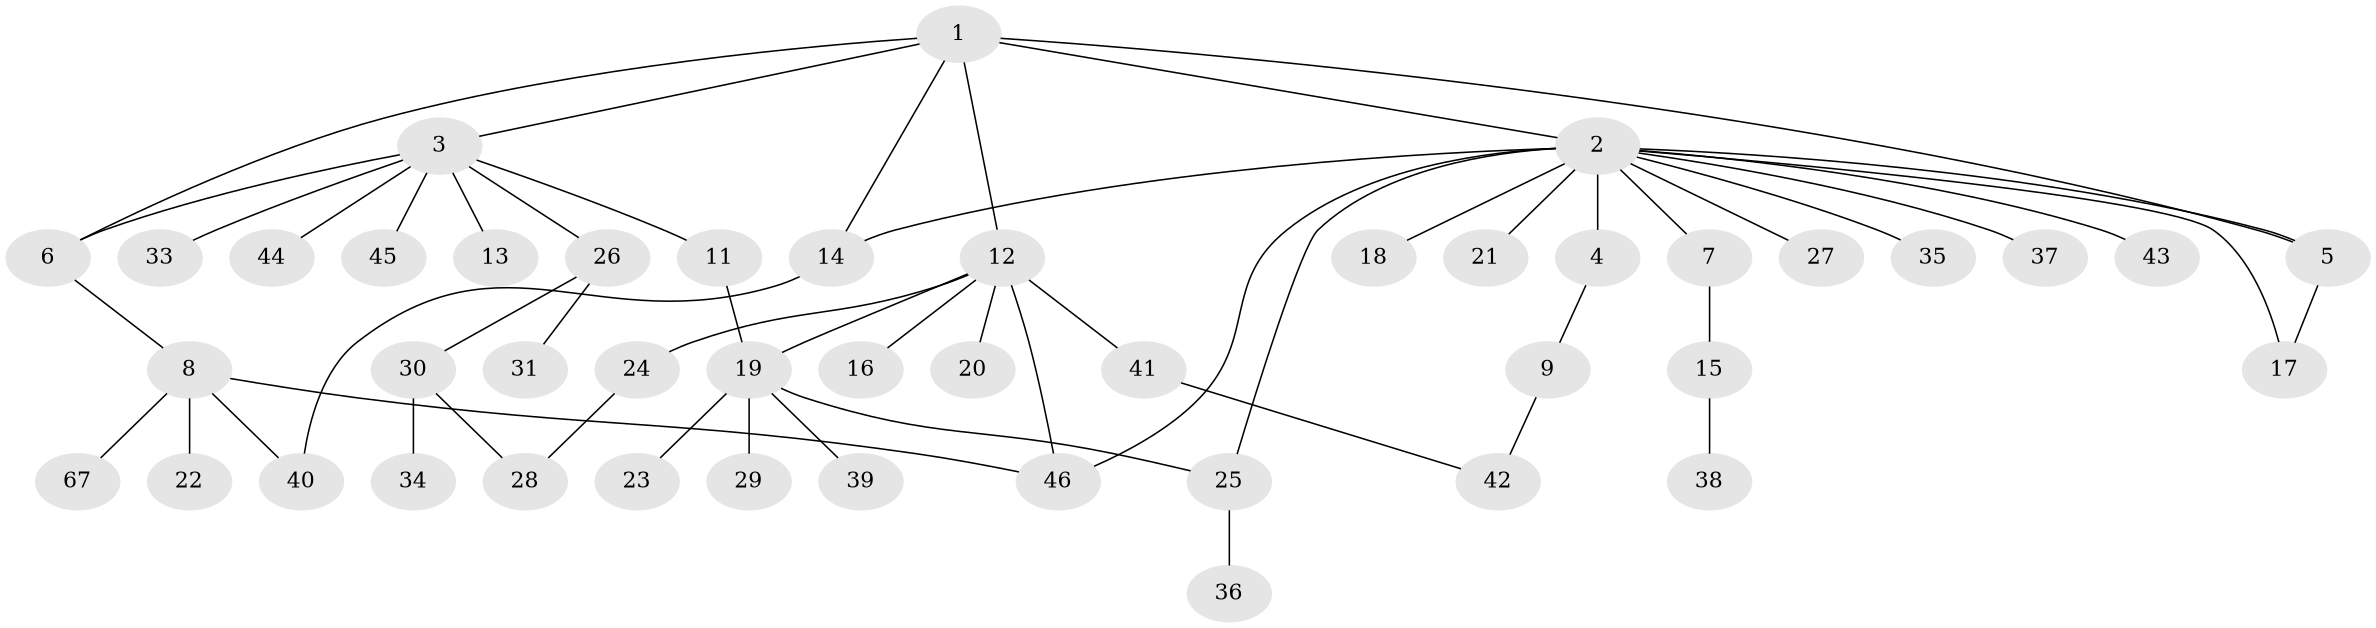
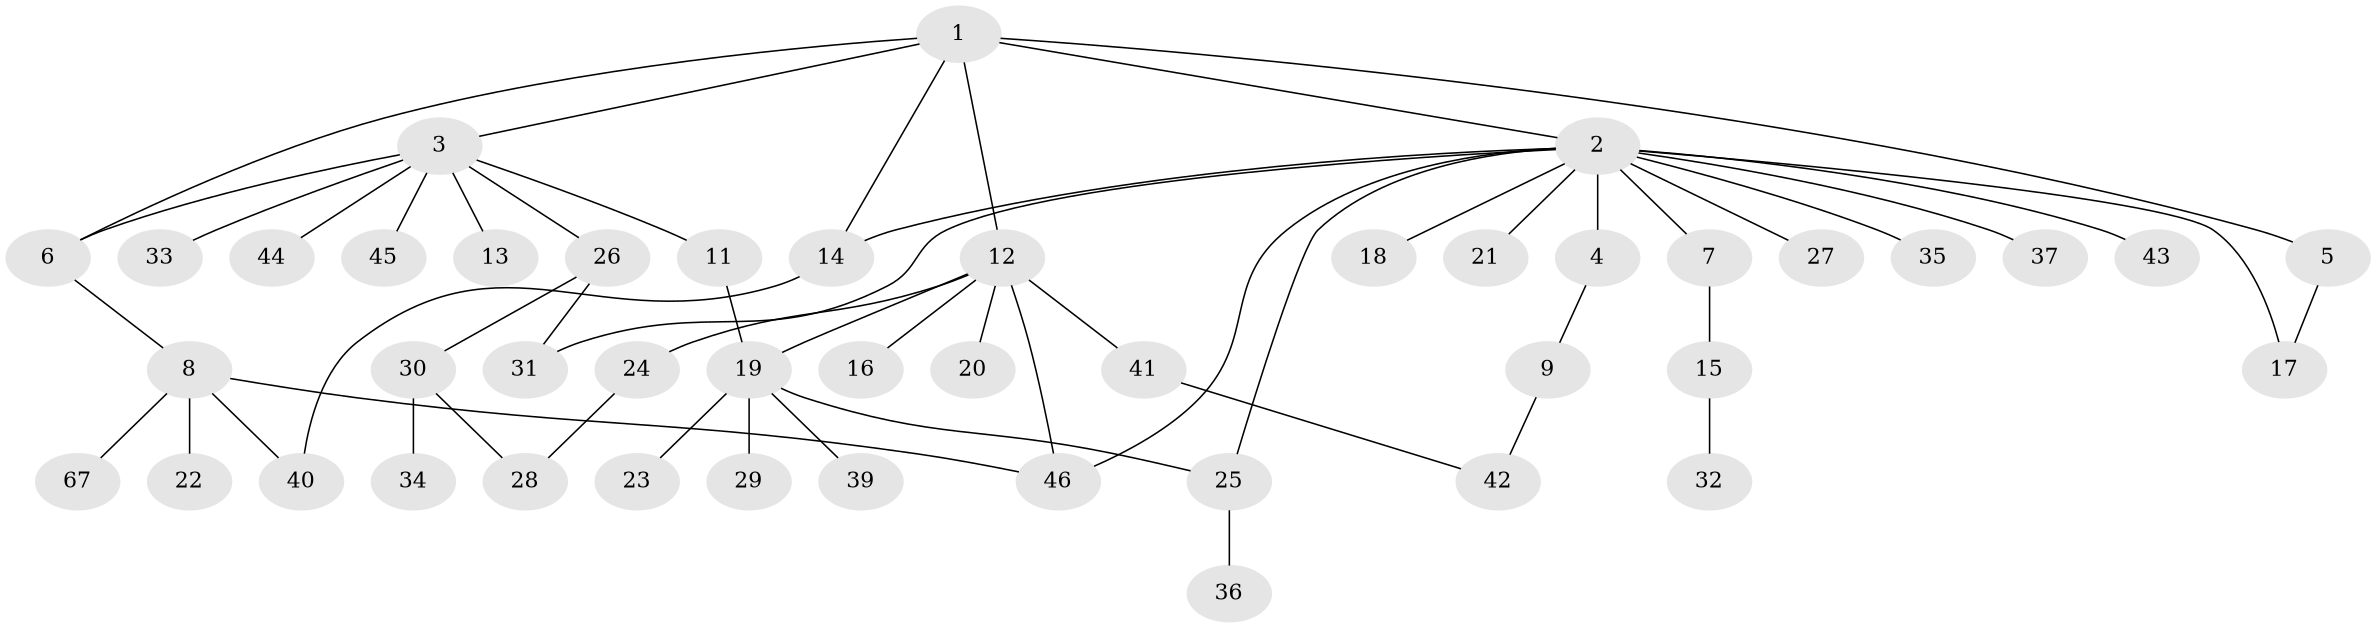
edge "2" -- "5": now "2" -- "31"
node "38": label "38" -> "32"
